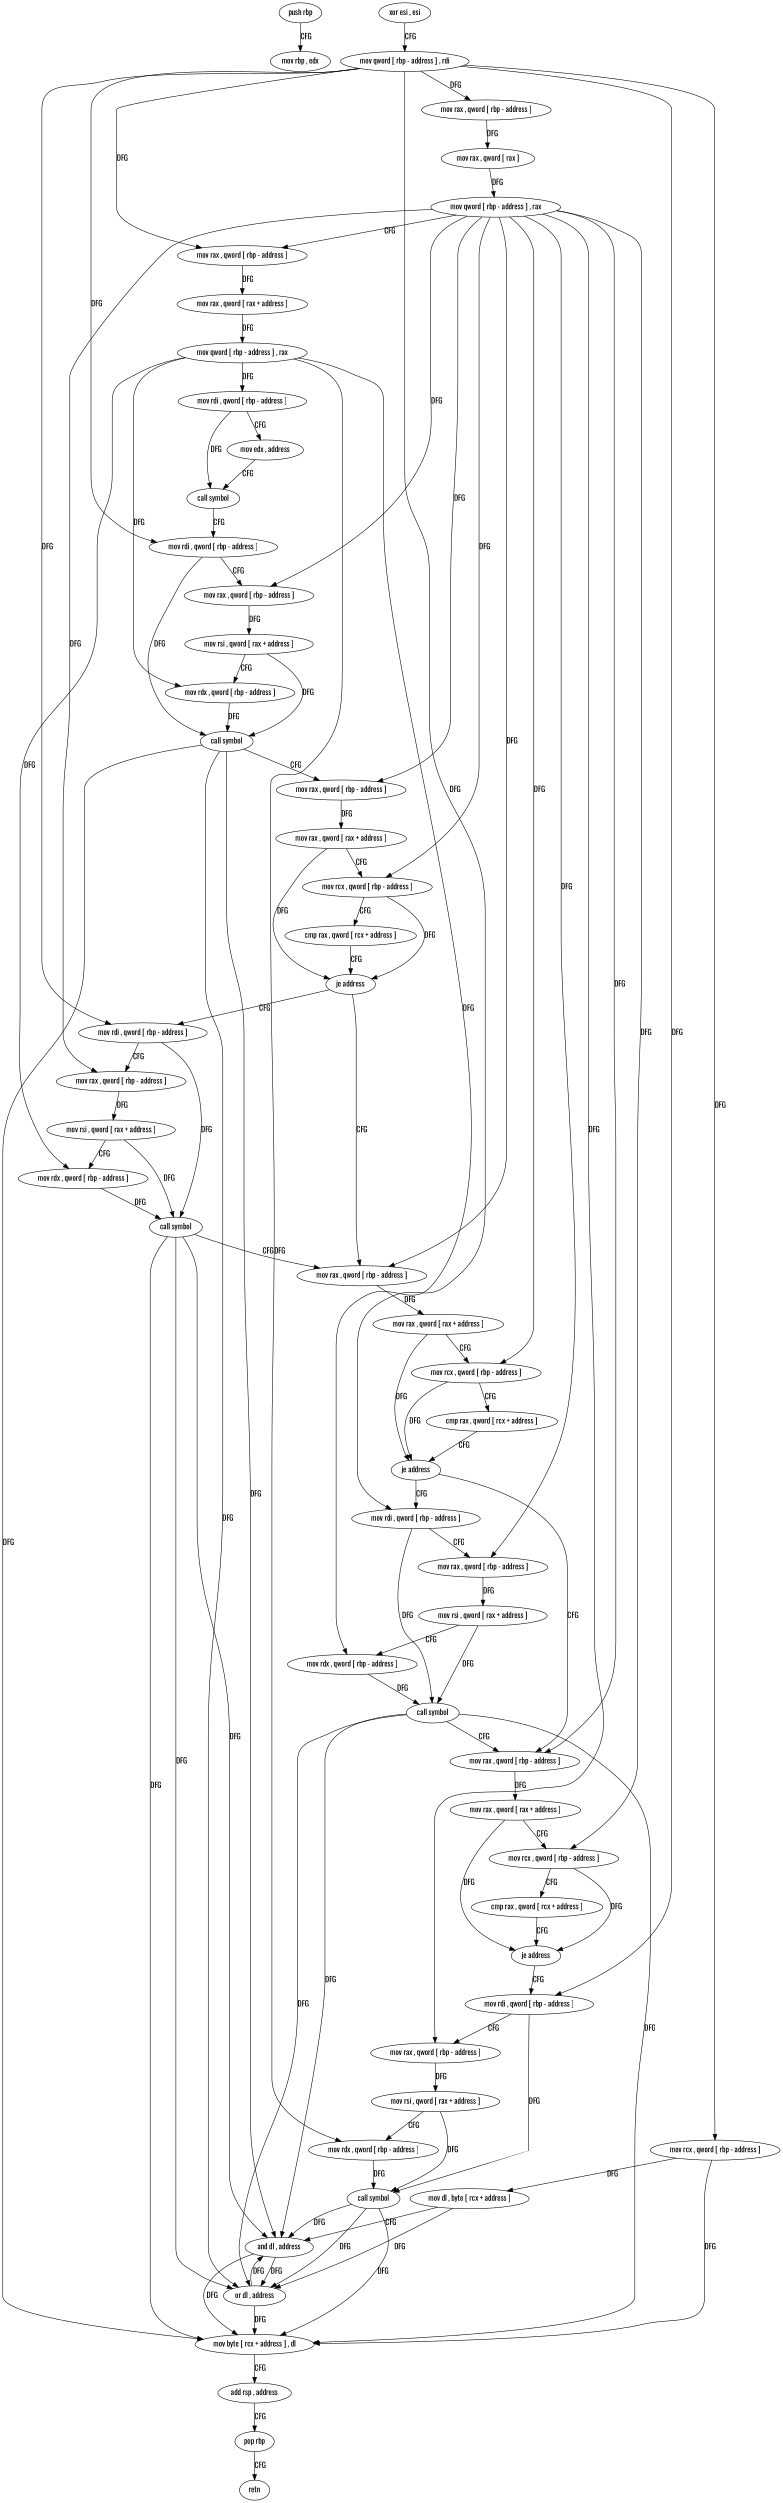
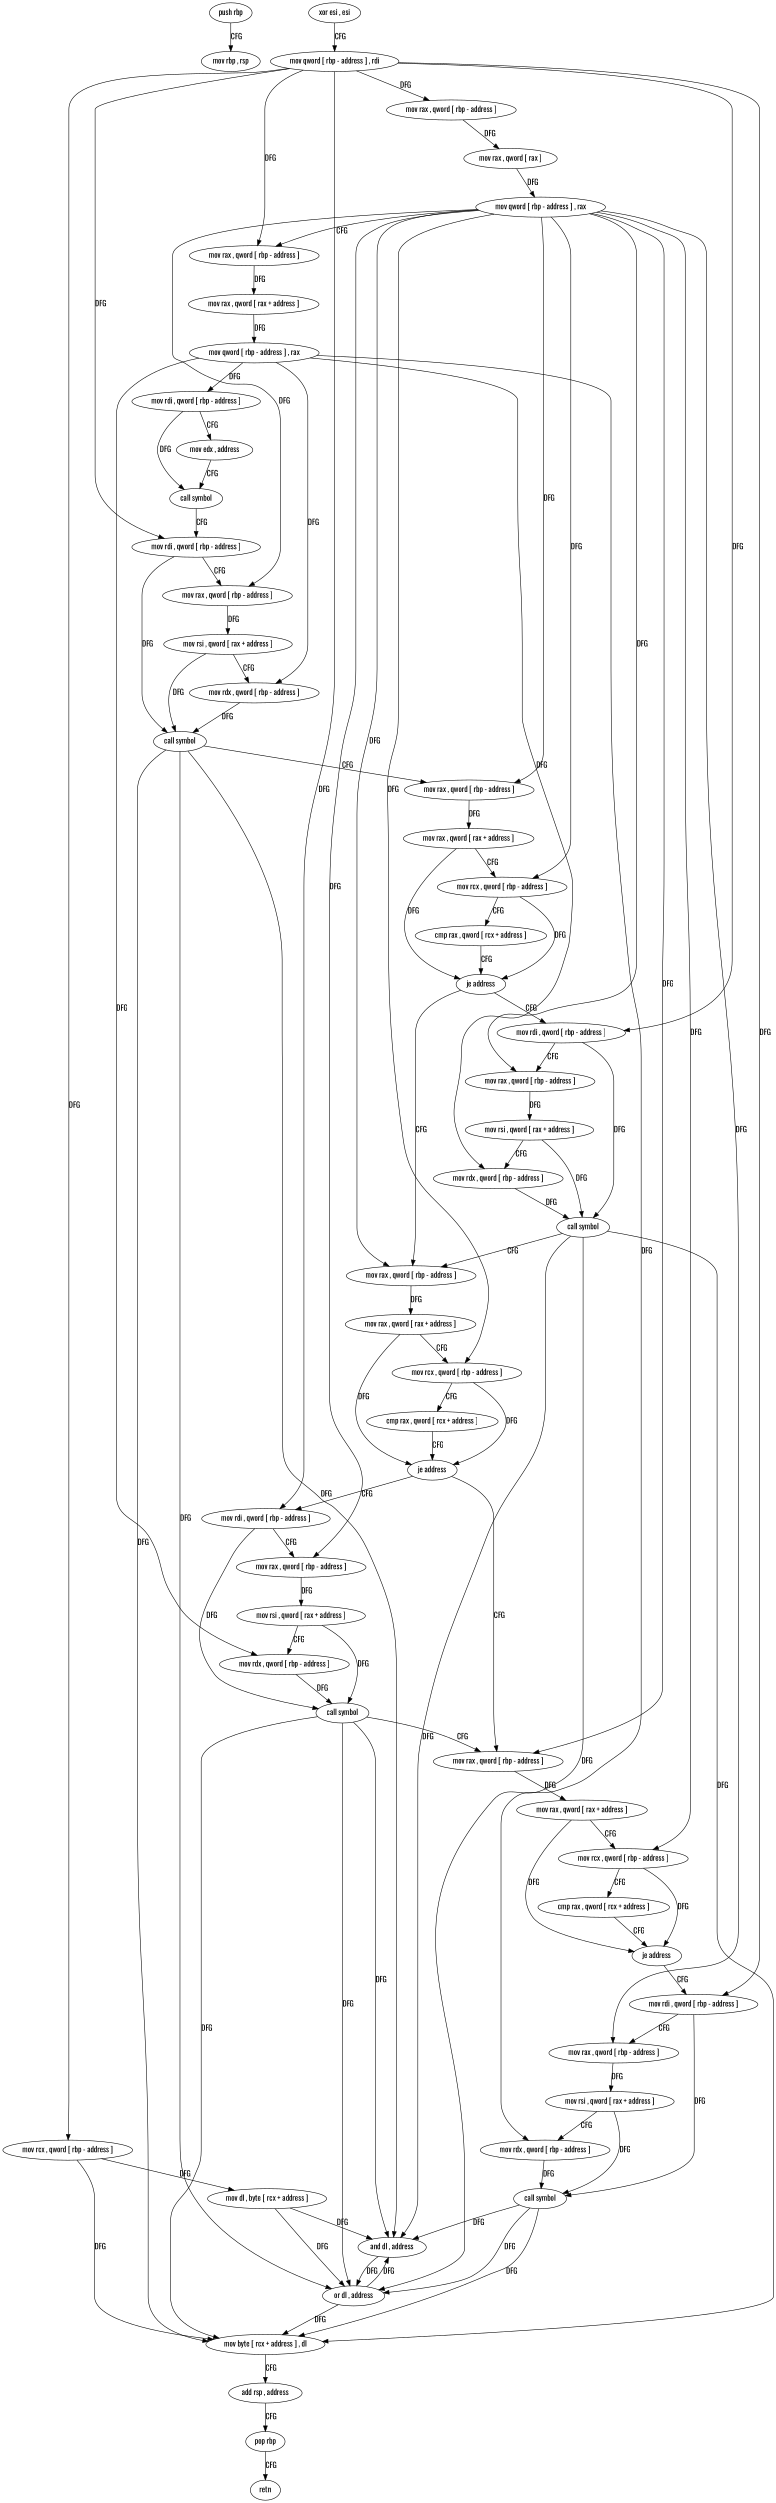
node "mov rbp , edx": label "mov rbp , edx" -> "mov rbp , rsp"
edge "mov dl , byte [ rcx + address ]" -> "and dl , address": label "CFG" -> "DFG"
edge "and dl , address" -> "mov byte [ rcx + address ] , dl": removed, label "DFG"
